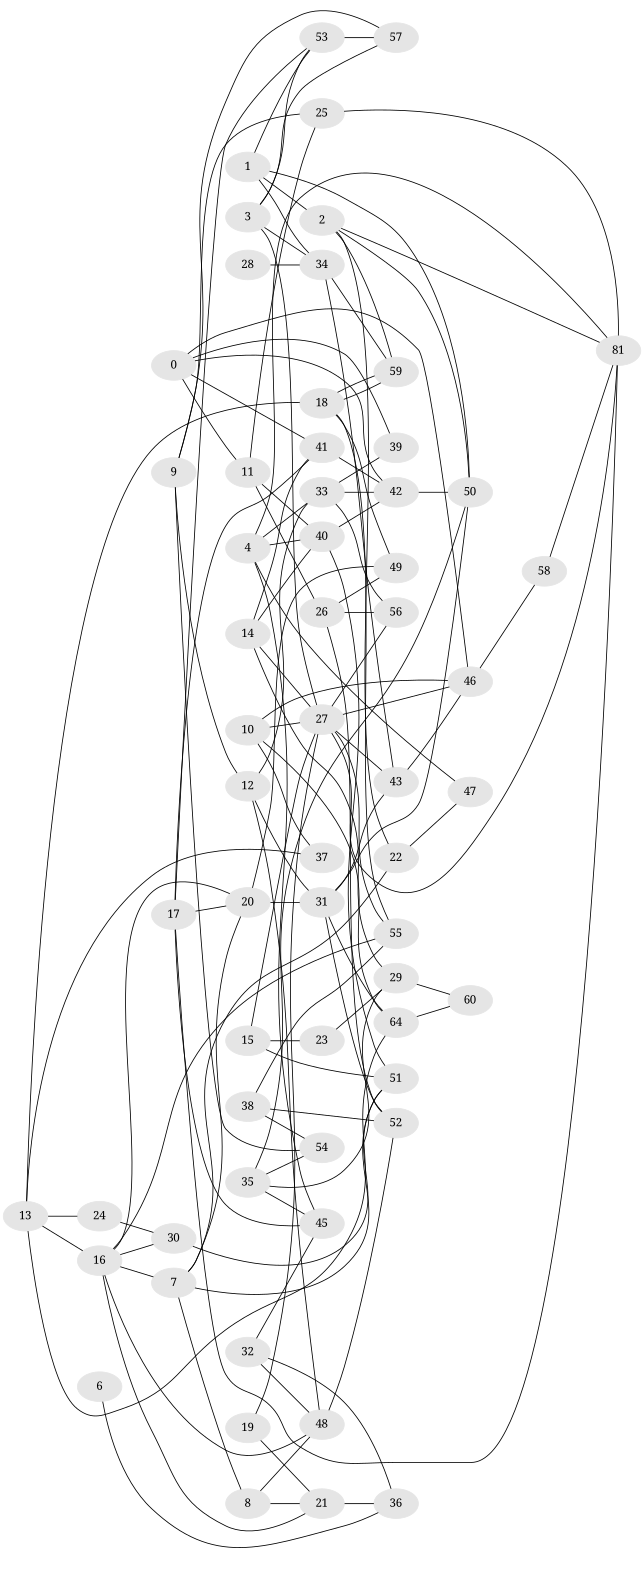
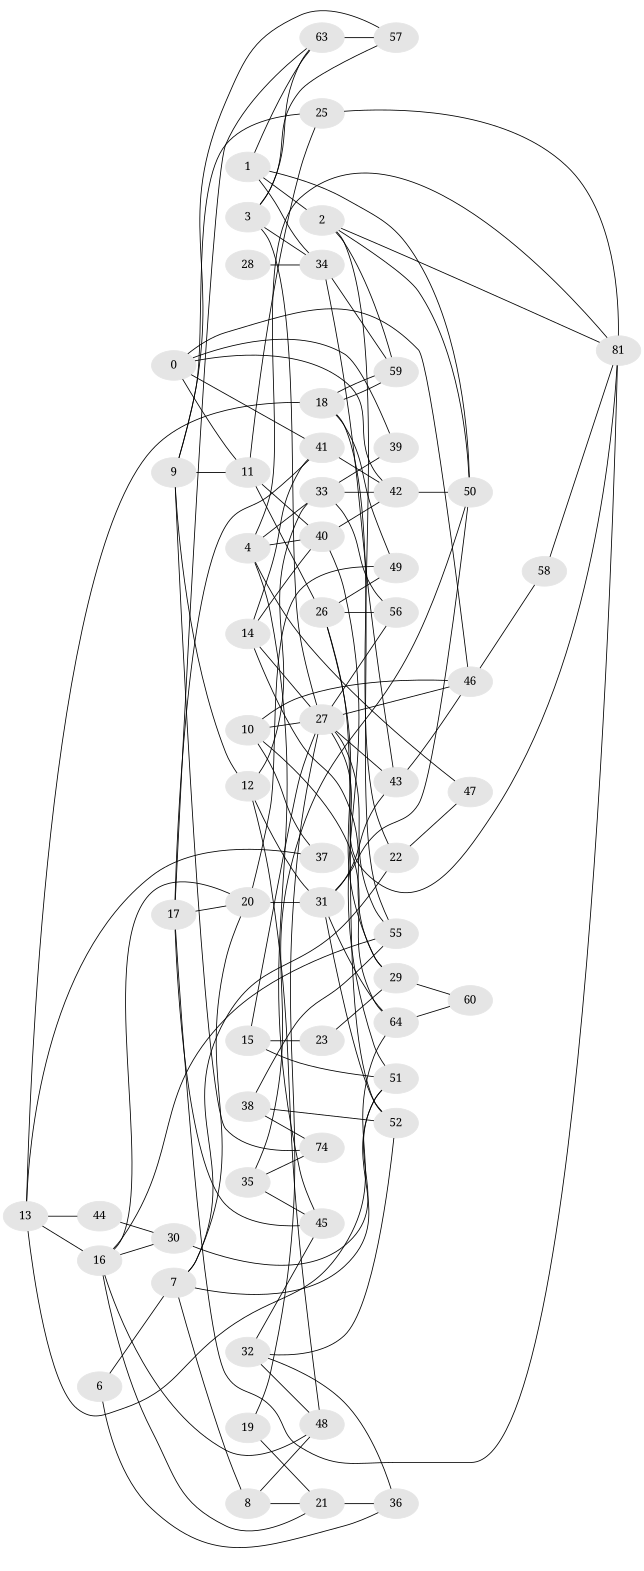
node "53": label "53" -> "63"
edge "9" -- "11": added
node "54": label "54" -> "74"
edge "29" -- "35": now "29" -- "26"
node "24": label "24" -> "44"
edge "16" -- "7": now "6" -- "7"
edge "52" -- "48": now "52" -- "32"
